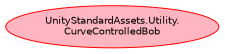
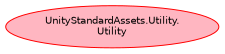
node "UnityStandardAssets.Utility. CurveControlledBob": label "UnityStandardAssets.Utility. CurveControlledBob" -> "UnityStandardAssets.Utility. Utility"
